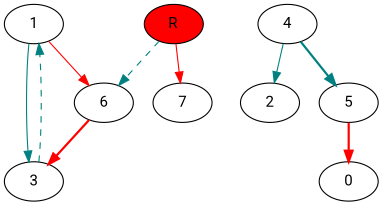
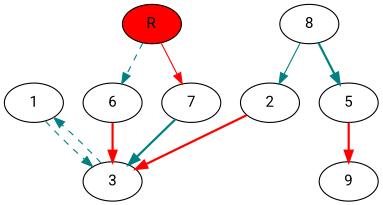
node "4": label "4" -> "8"
edge "1" -> "6": removed
edge "1" -> "3": style solid -> dashed
edge "7" -> "3": added
edge "2" -> "3": added
node "0": label "0" -> "9"
